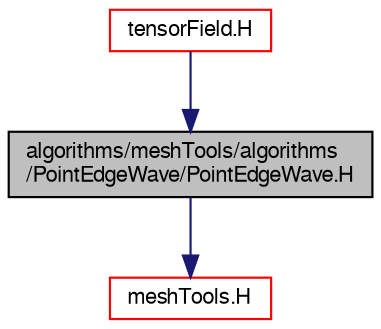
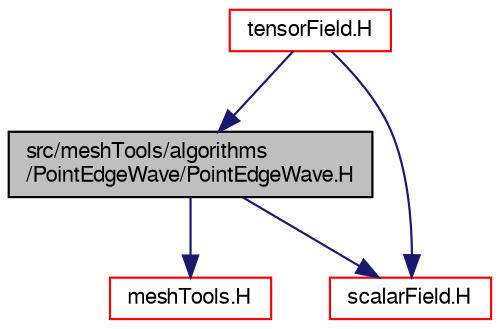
node "algorithms/meshTools/algorithms /PointEdgeWave/PointEdgeWave.H": label "algorithms/meshTools/algorithms /PointEdgeWave/PointEdgeWave.H" -> "src/meshTools/algorithms /PointEdgeWave/PointEdgeWave.H"
node "scalarField.H": added
